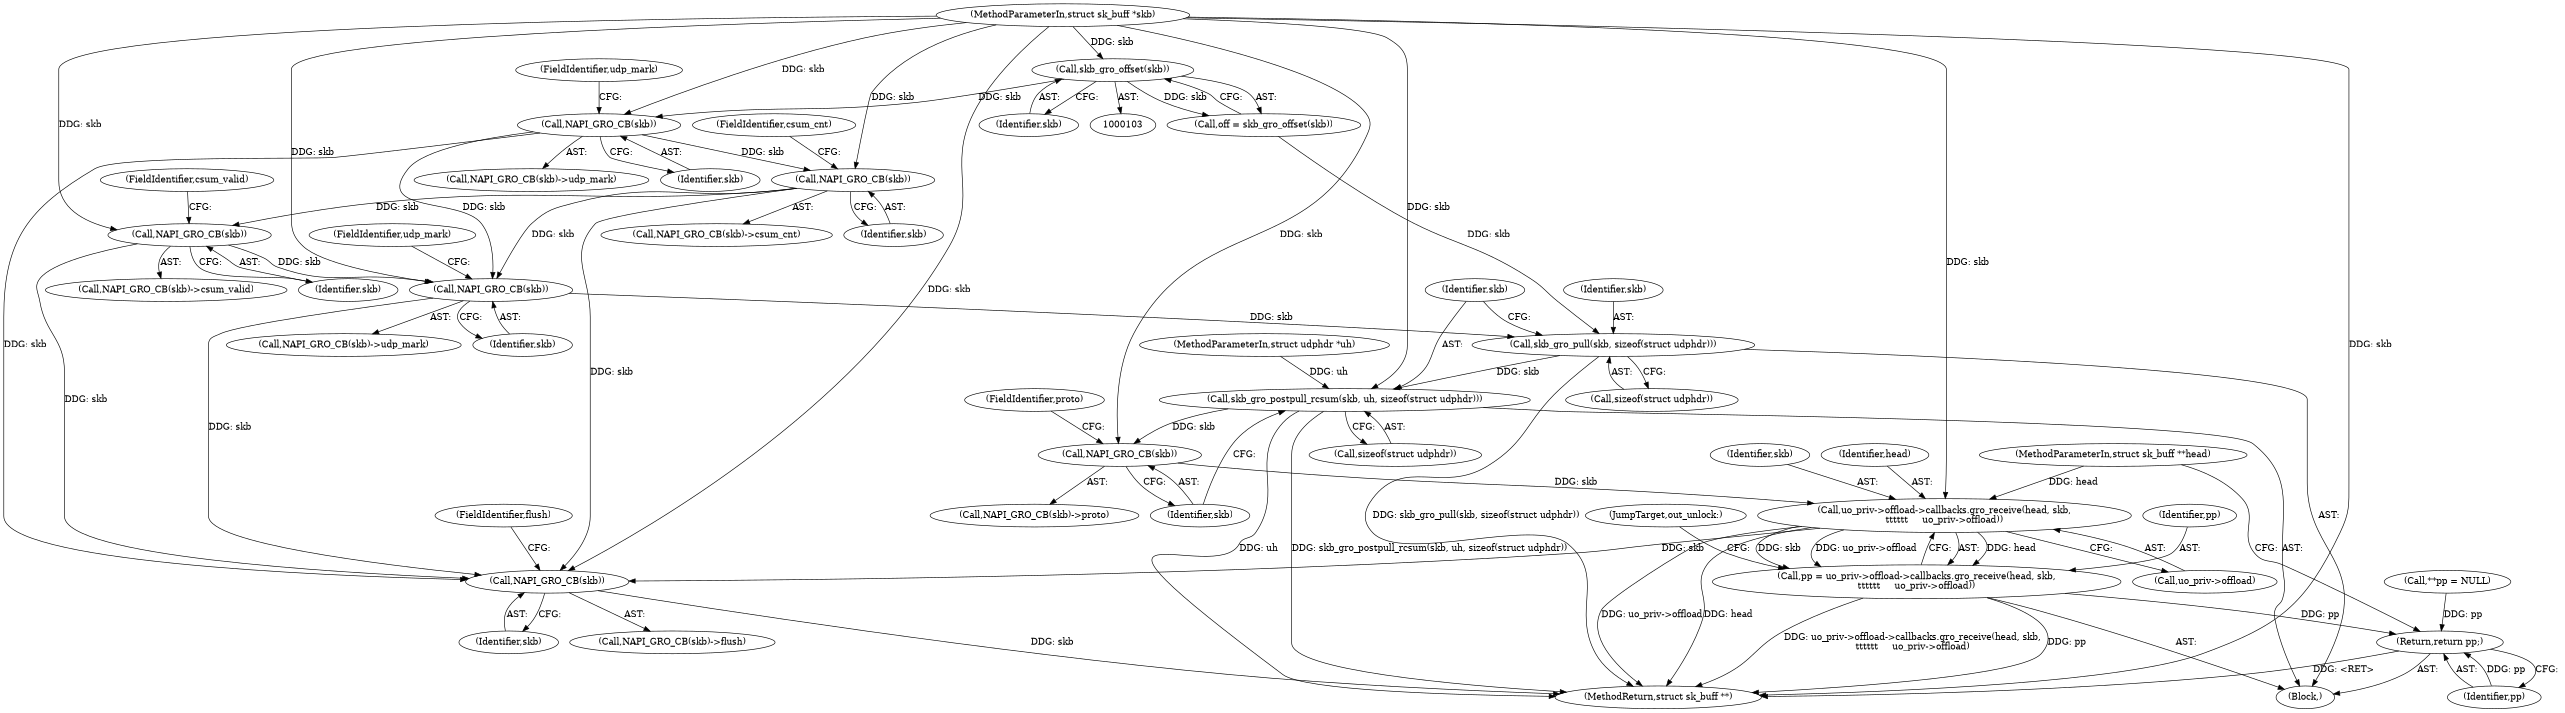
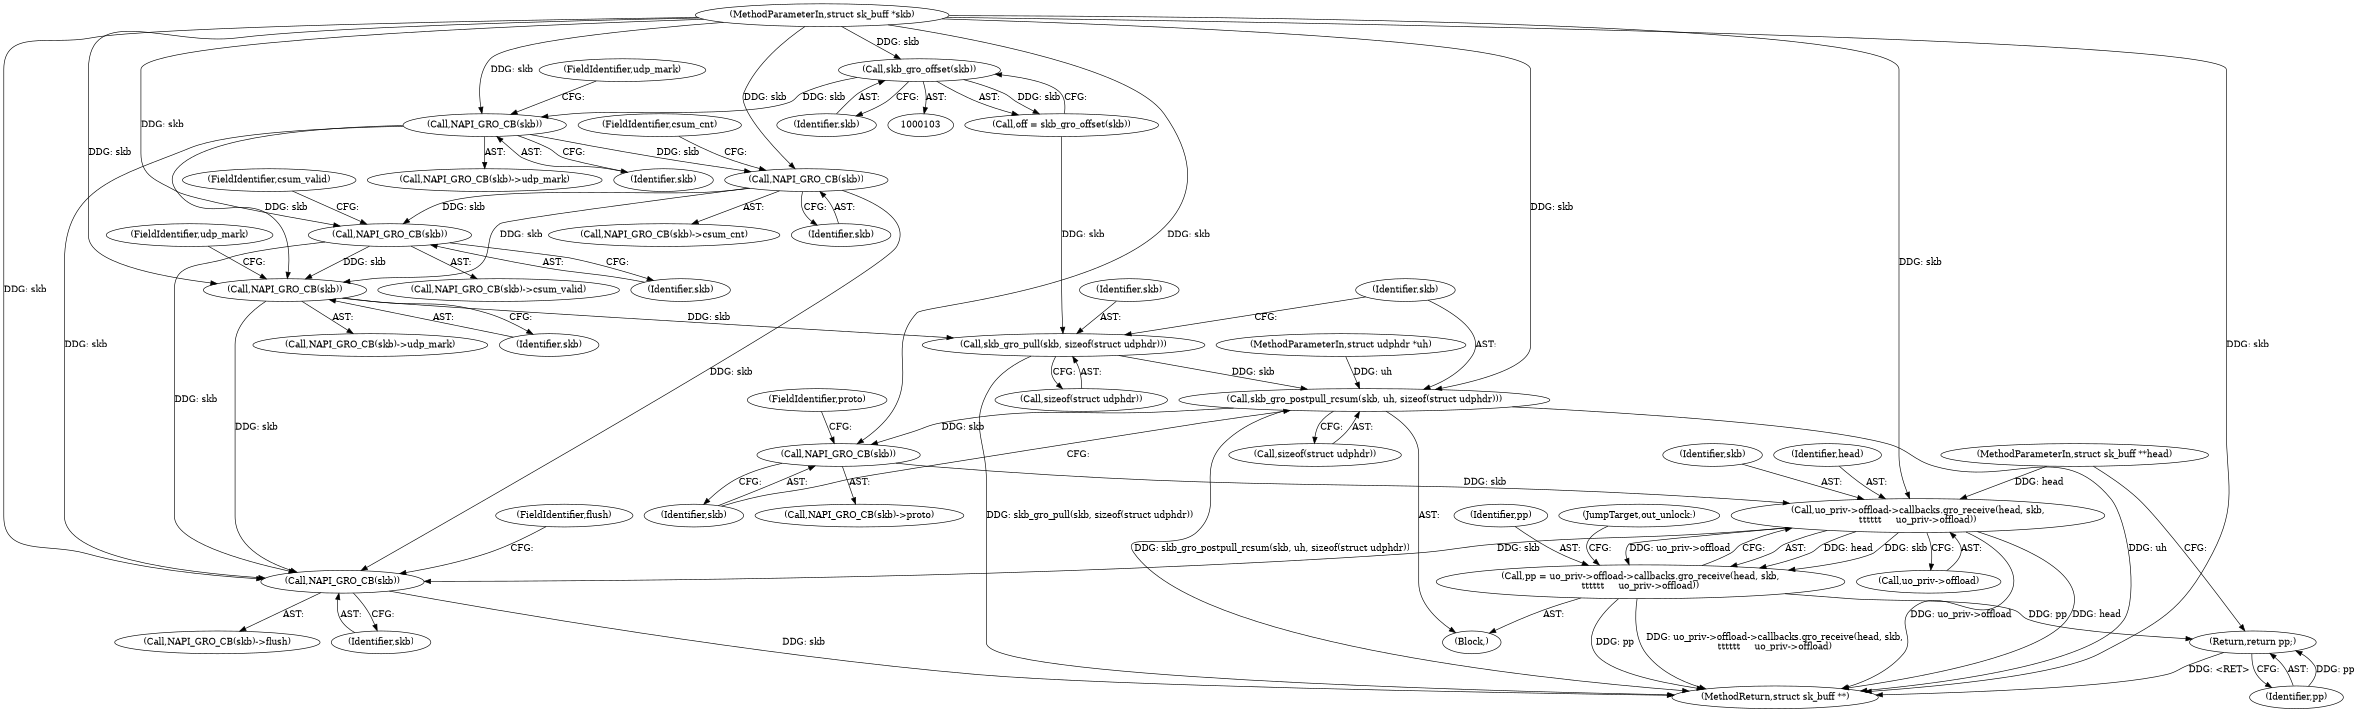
edge "(Call,skb_gro_pull(skb, sizeof(struct udphdr)))" -> "(Block,)": removed, label "AST:"
node "(Call,**pp = NULL)": removed
edge "(Return,return pp;)" -> "(Block,)": removed, label "AST:"
